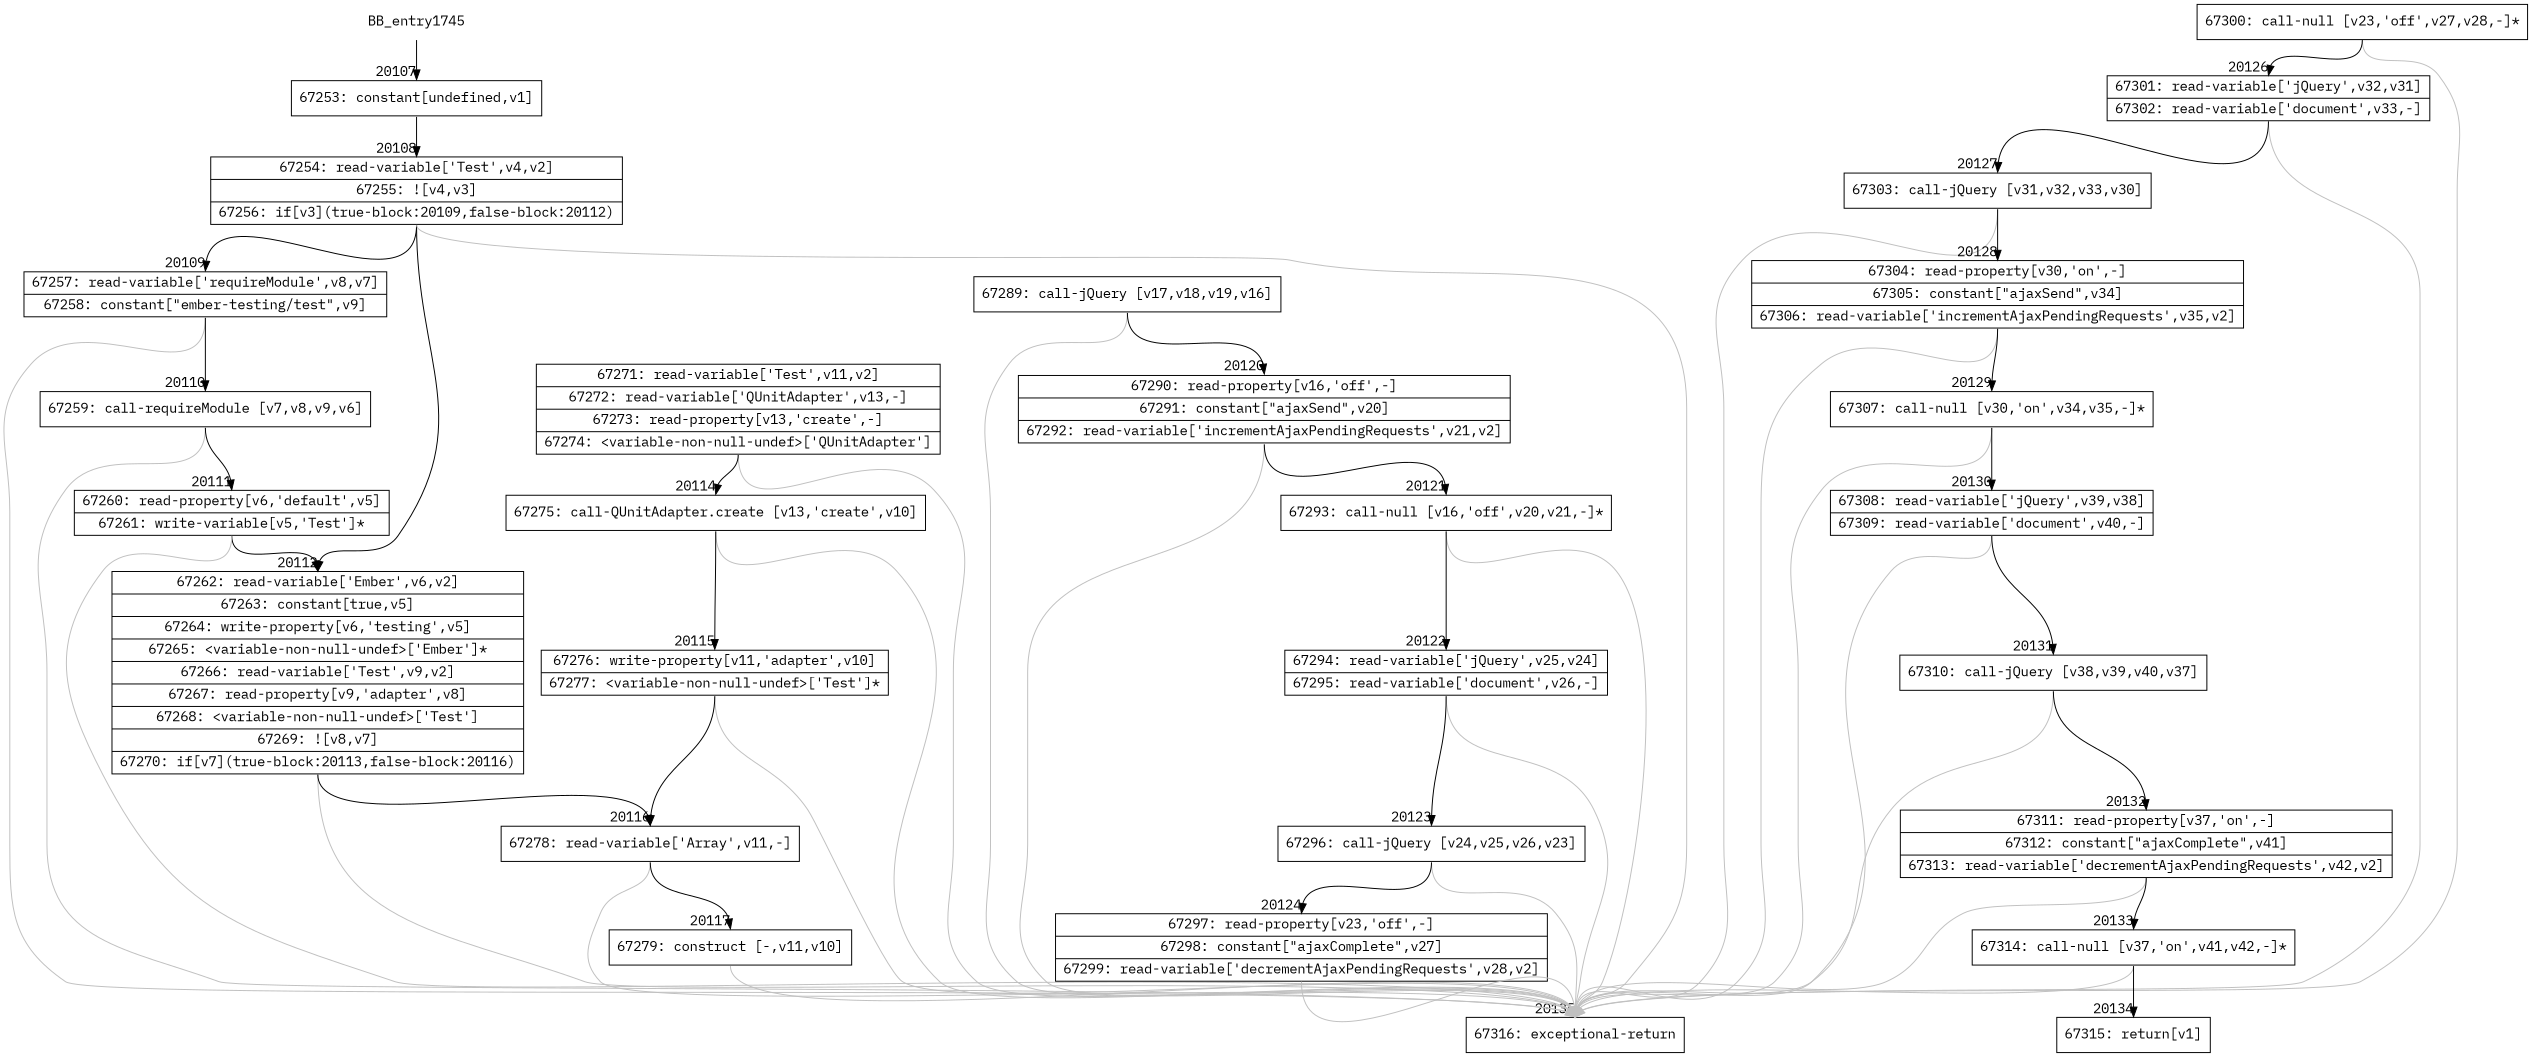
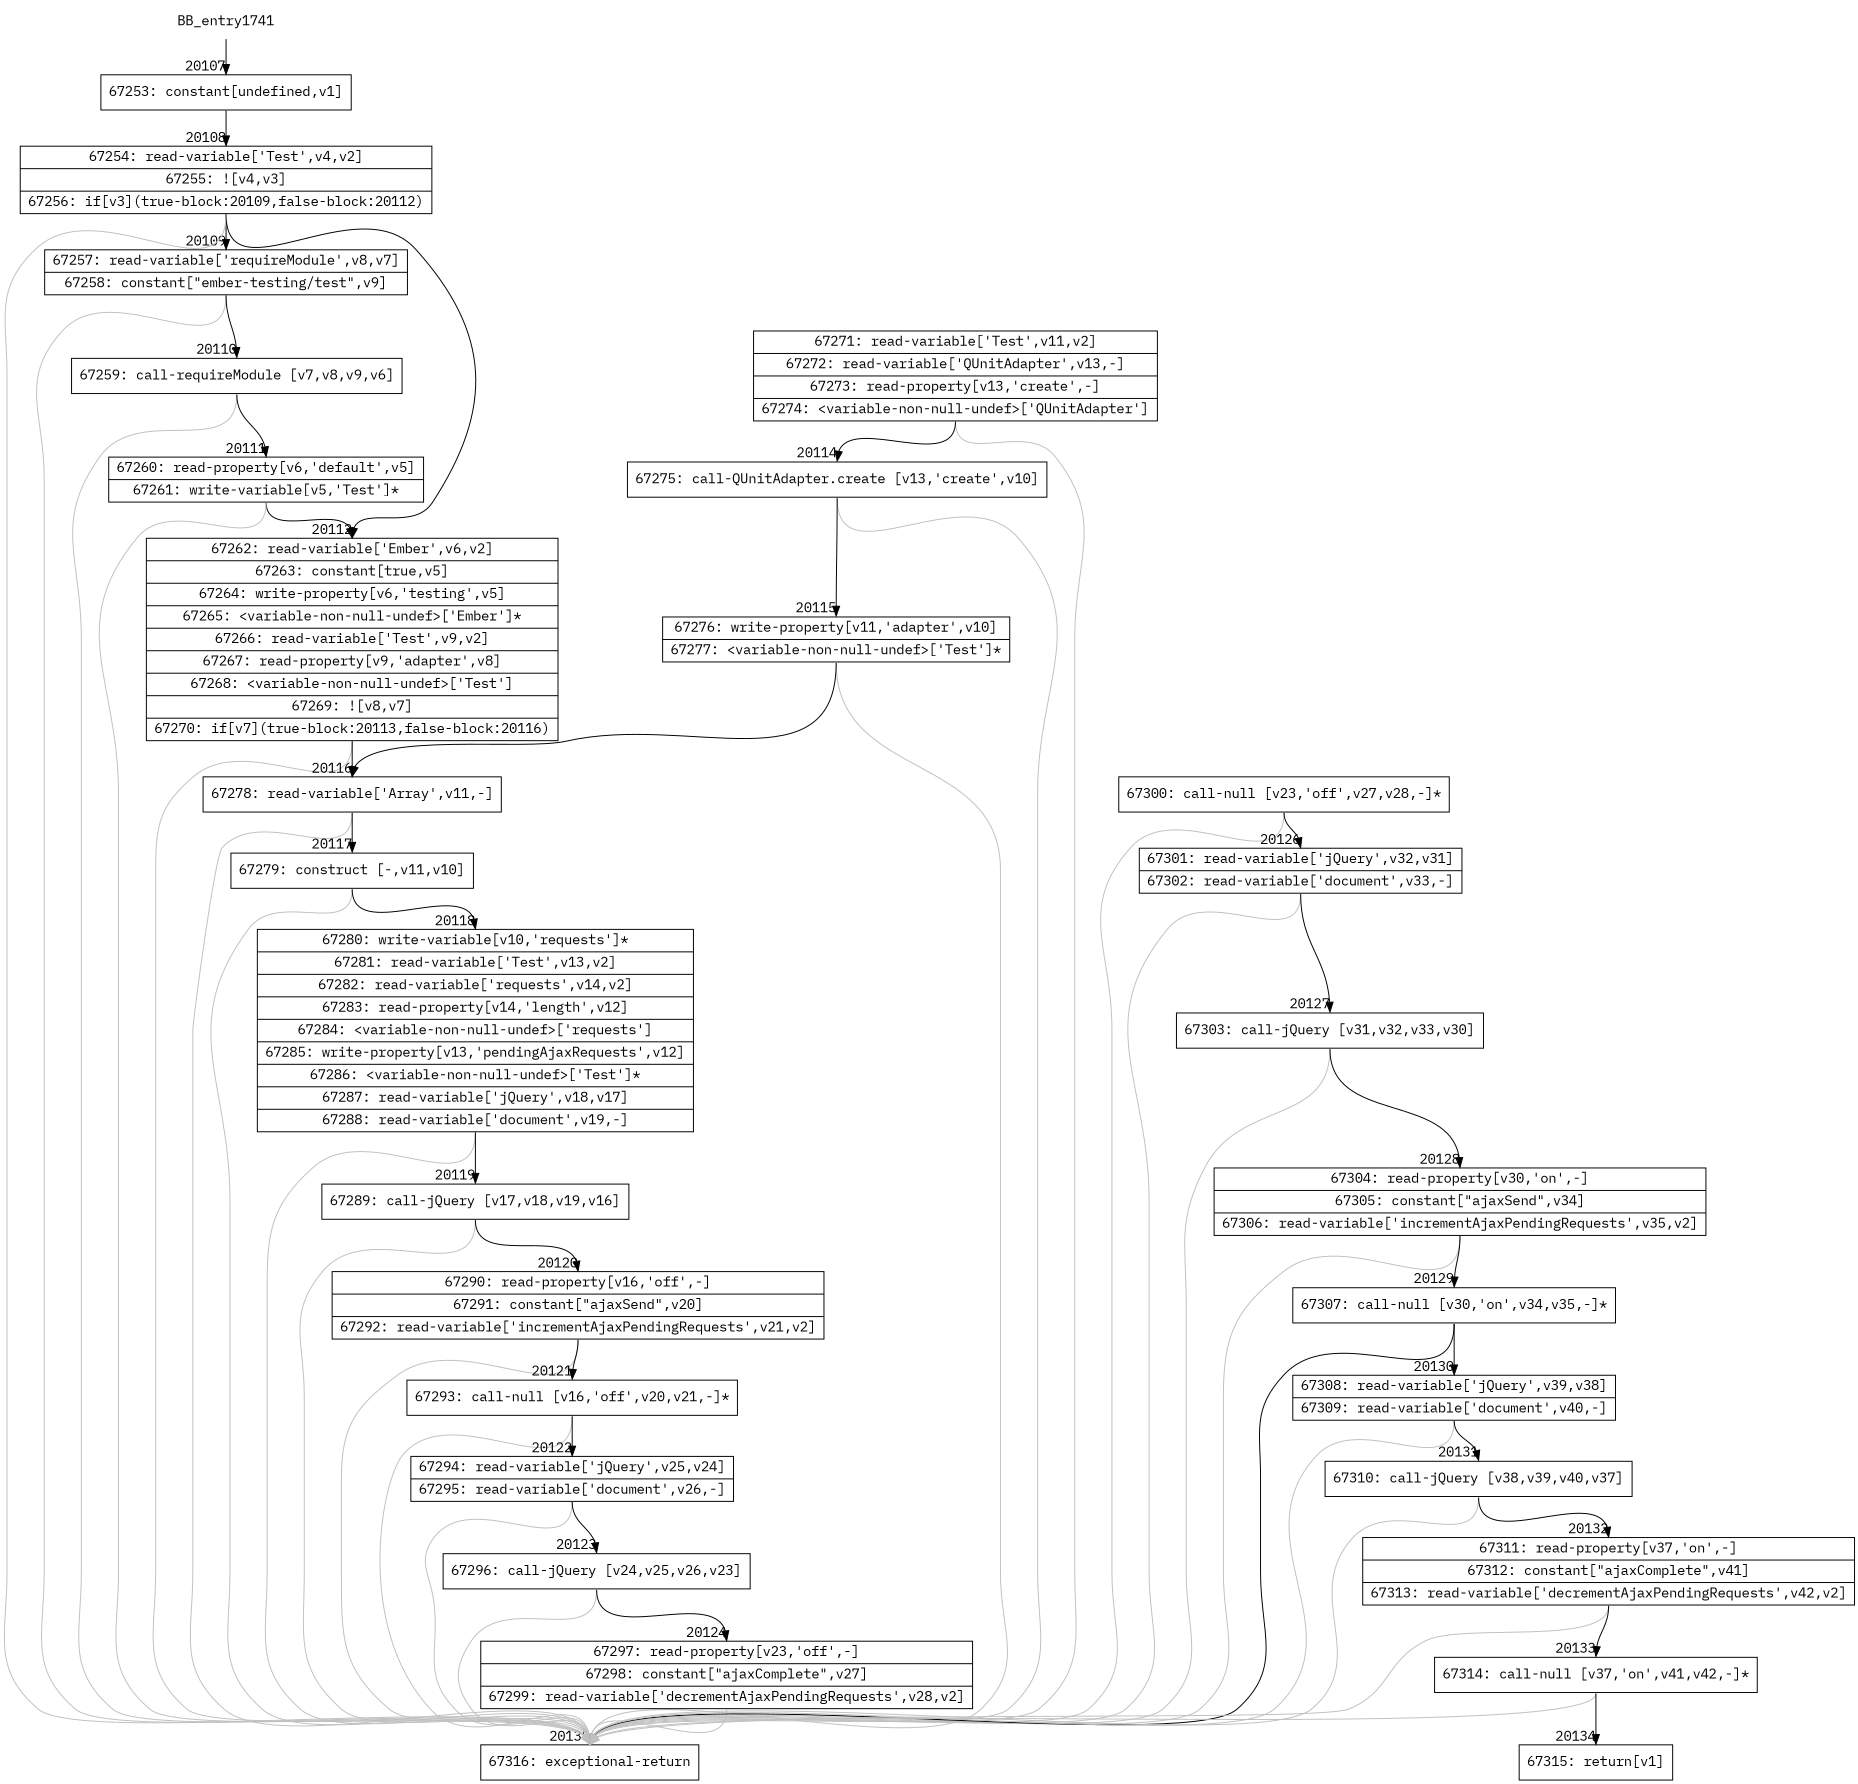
node "BB_entry1745": label "BB_entry1745" -> "BB_entry1741"
edge "67307: call-null [v30,'on',v34,v35,-]*" -> "67316: exceptional-return": color gray -> black
node "67280: write-variable[v10,'requests']*": added
